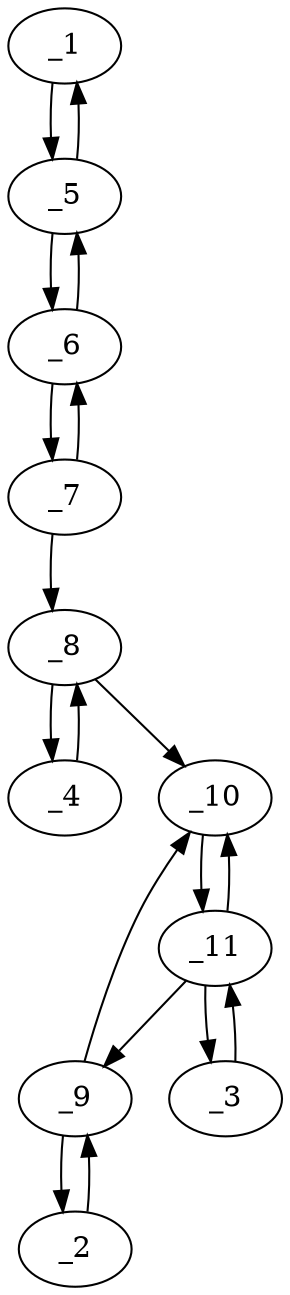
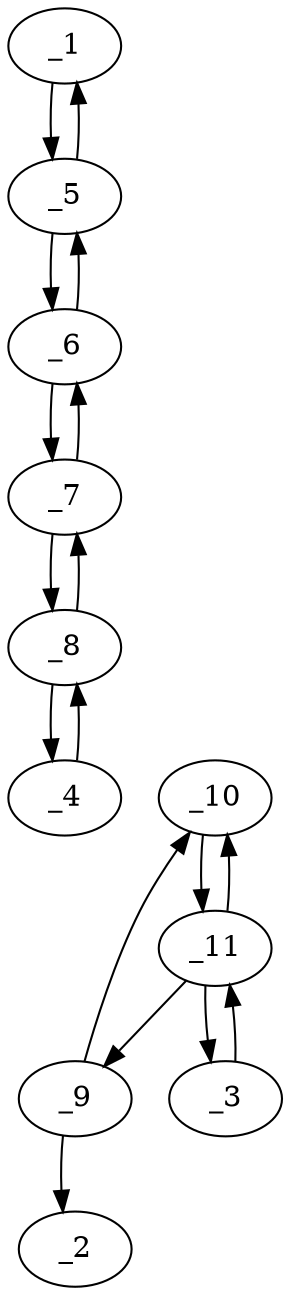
edge "_8" -> "_10": now "_8" -> "_7"
edge "_2" -> "_9": removed
